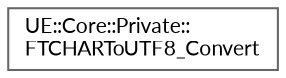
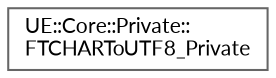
node "UE::Core::Private:: FTCHARToUTF8_Convert": label "UE::Core::Private:: FTCHARToUTF8_Convert" -> "UE::Core::Private:: FTCHARToUTF8_Private"
